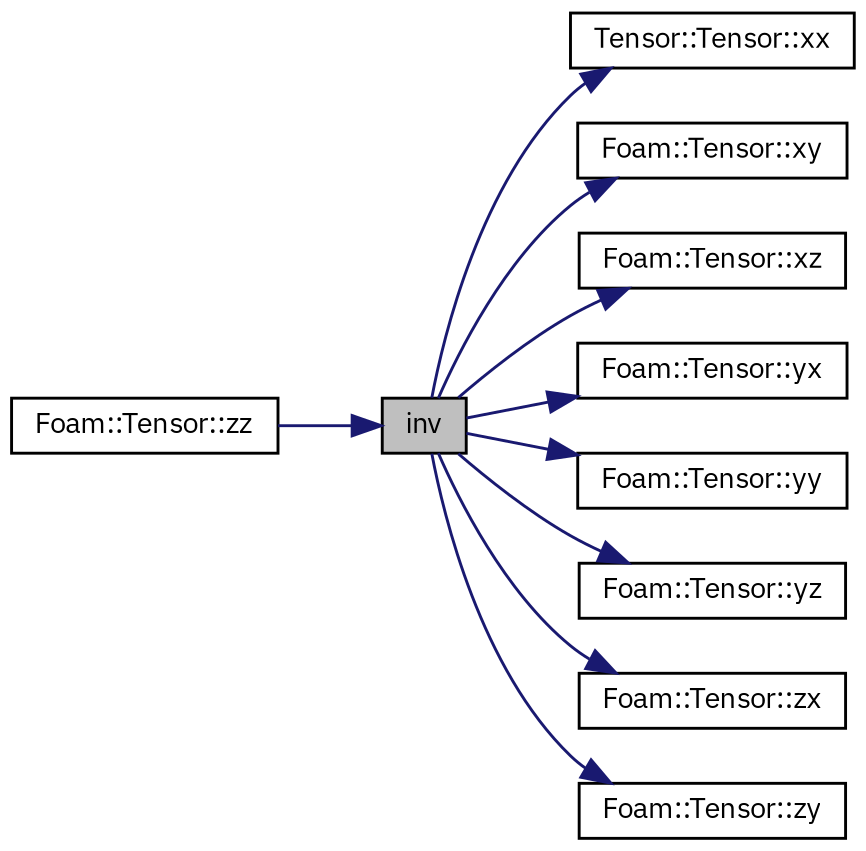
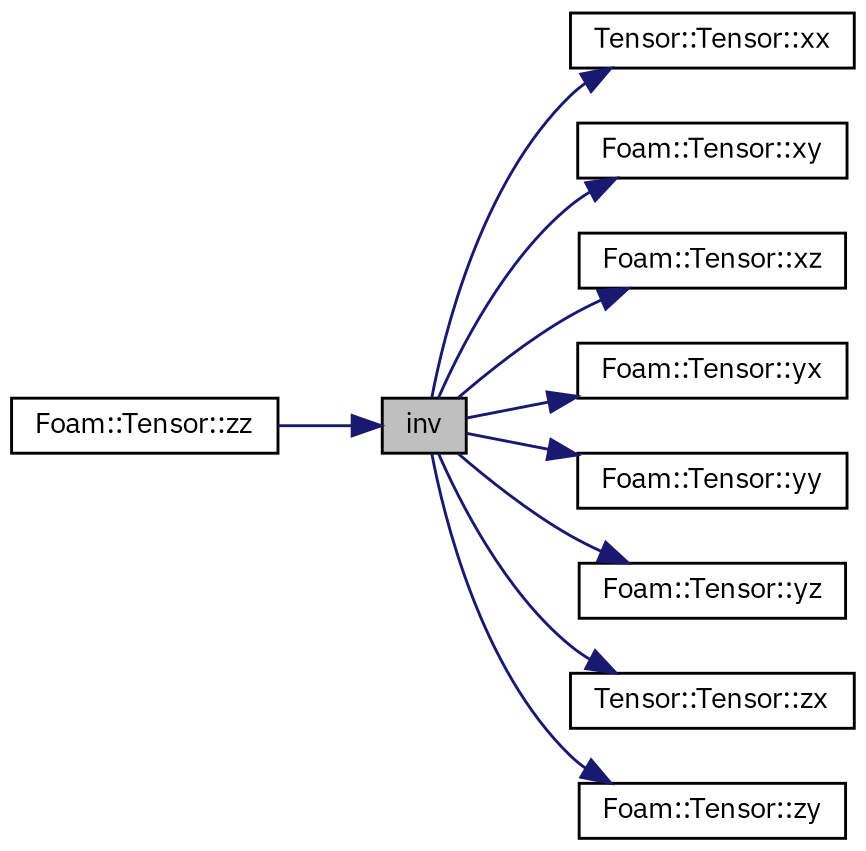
node "Foam::Tensor::zx": label "Foam::Tensor::zx" -> "Tensor::Tensor::zx"
